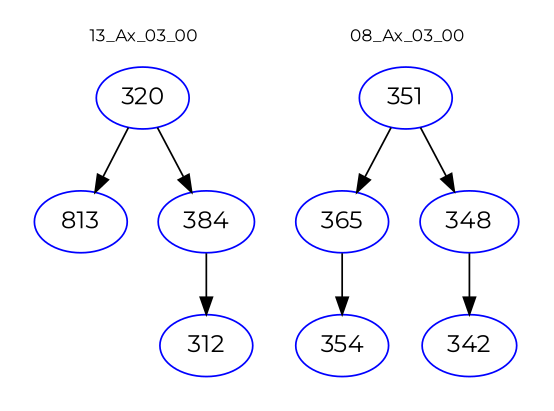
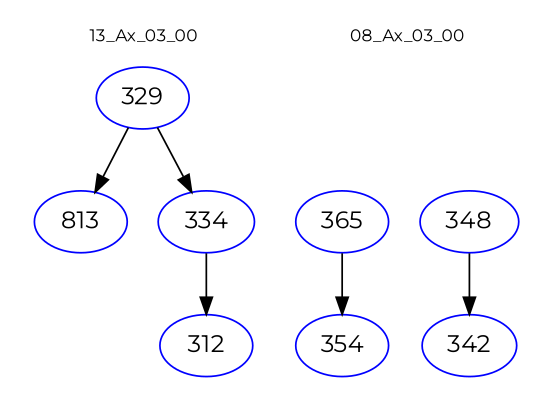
node "320": label "320" -> "329"
node "351": removed
node "384": label "384" -> "334"
